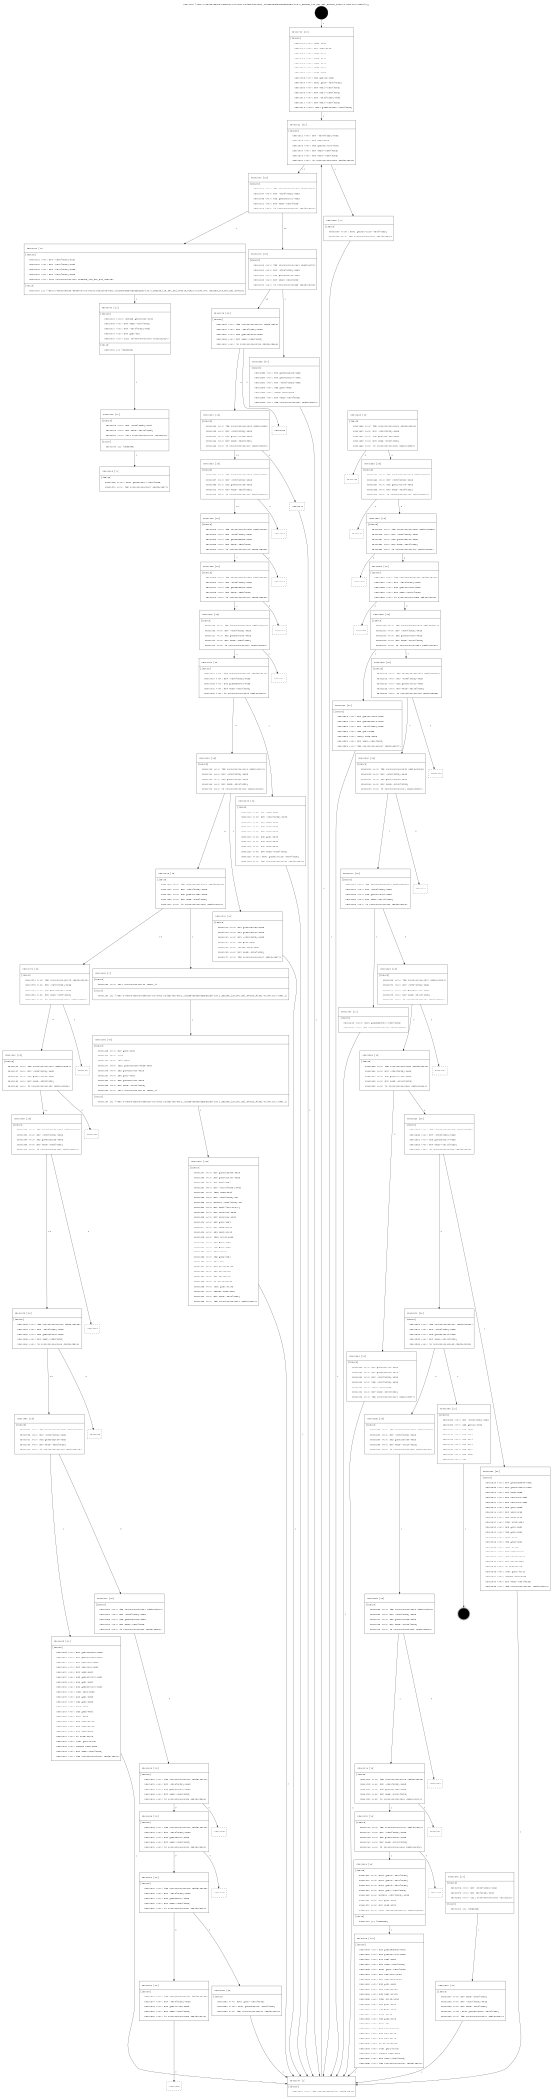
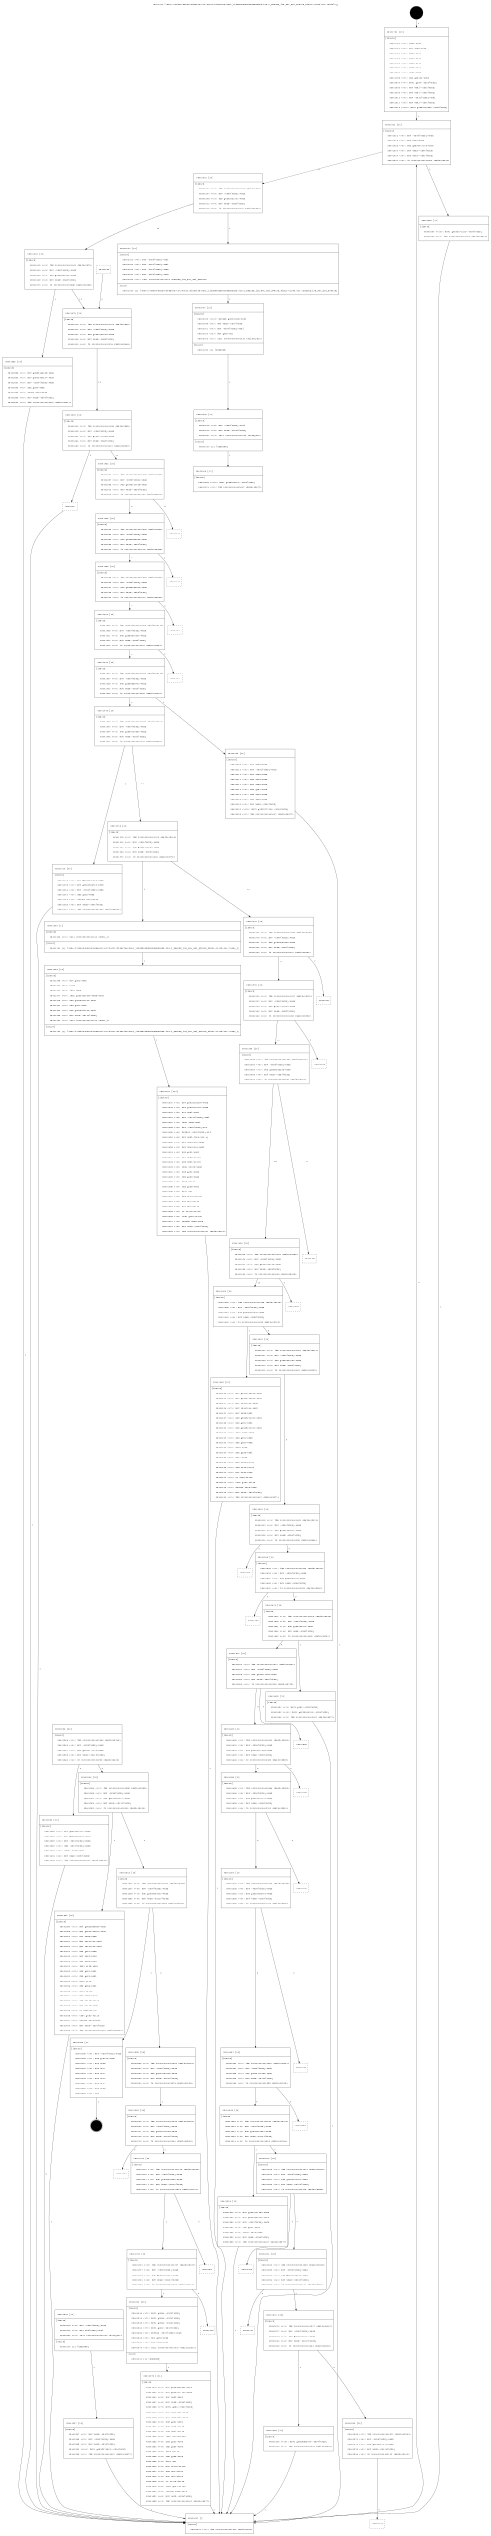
edge "0x40187a [28]" -> "0x40223a": reversed
edge "0x401b6e [28]" -> "0x401b8a [28]": removed, label "6"
edge "0x401a72 [28]" -> "0x401a8e [28]": added, label "8"
